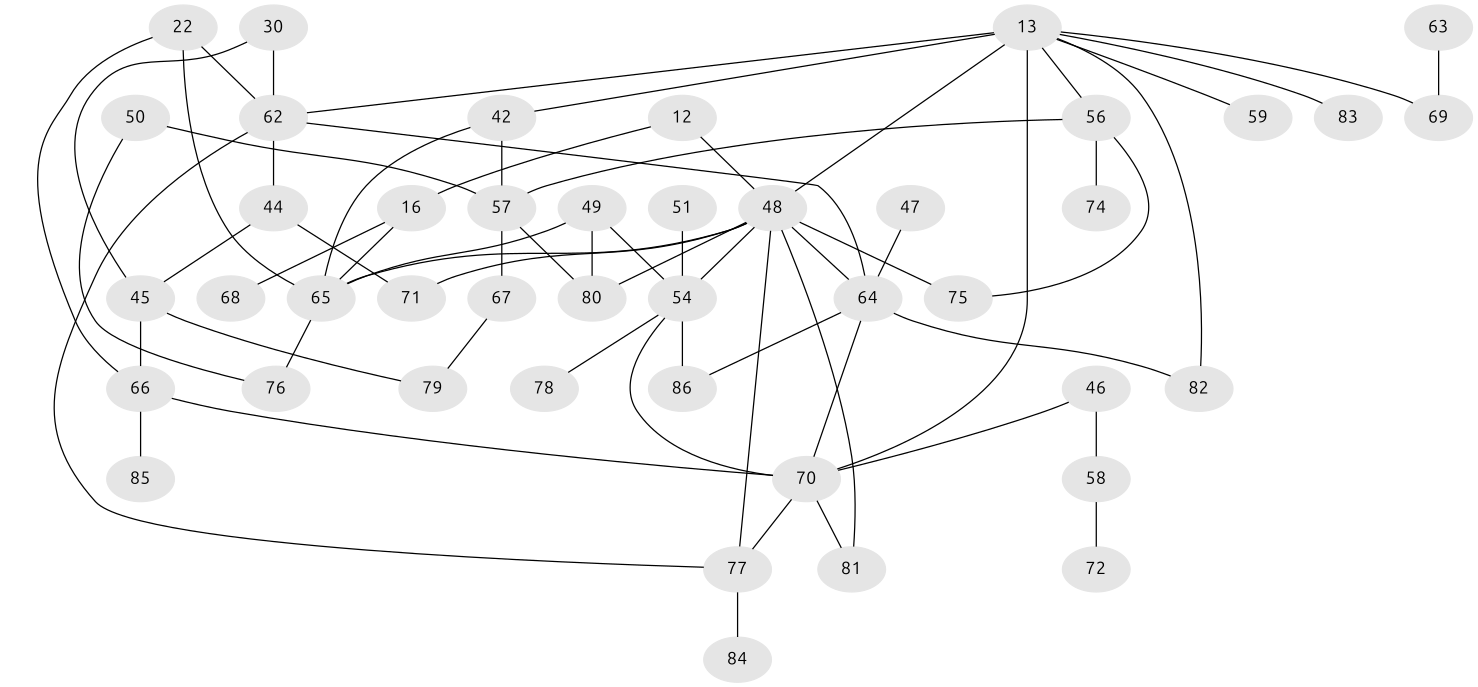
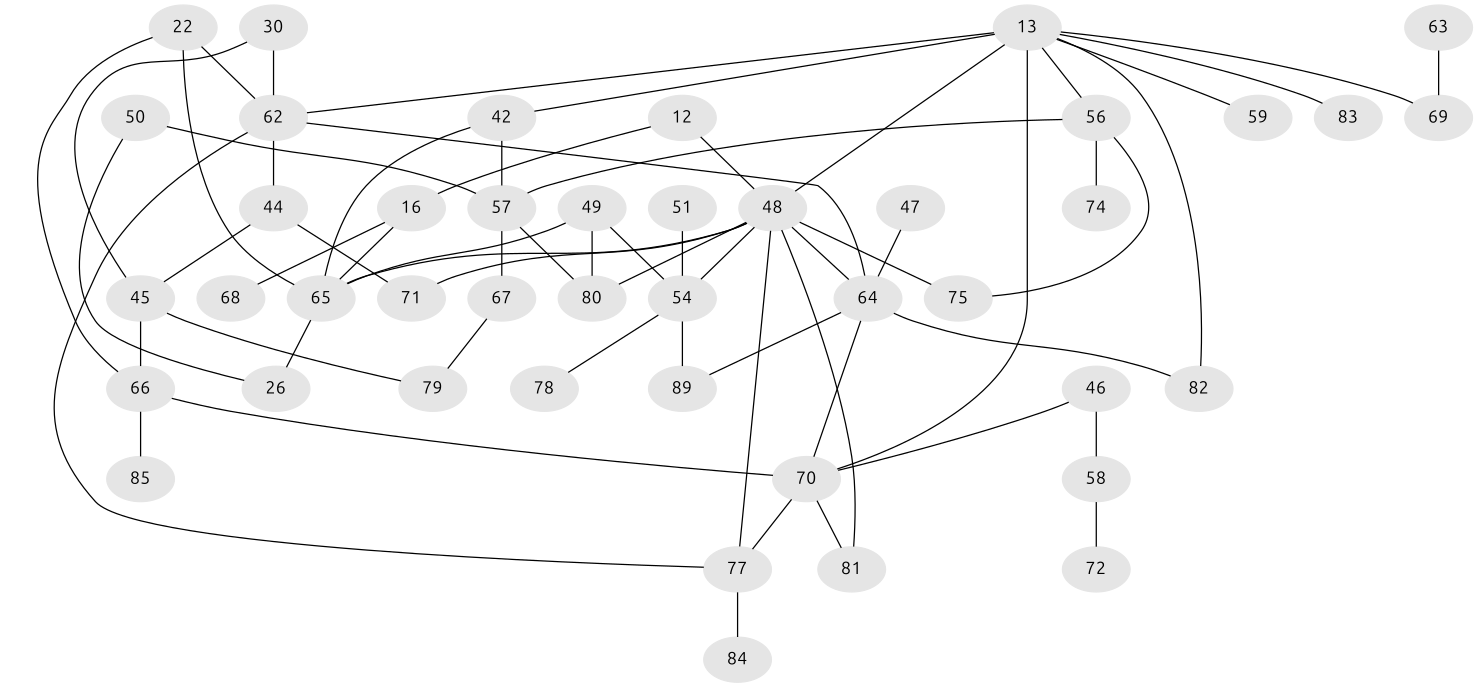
node "76": label "76" -> "26"
node "86": label "86" -> "89"
edge "54" -- "70": removed
